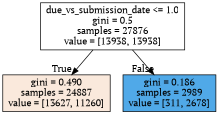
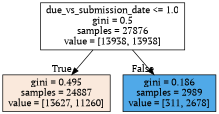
node "gini = 0.490 samples = 24887 value = [13627, 11260]": label "gini = 0.490 samples = 24887 value = [13627, 11260]" -> "gini = 0.495 samples = 24887 value = [13627, 11260]"
